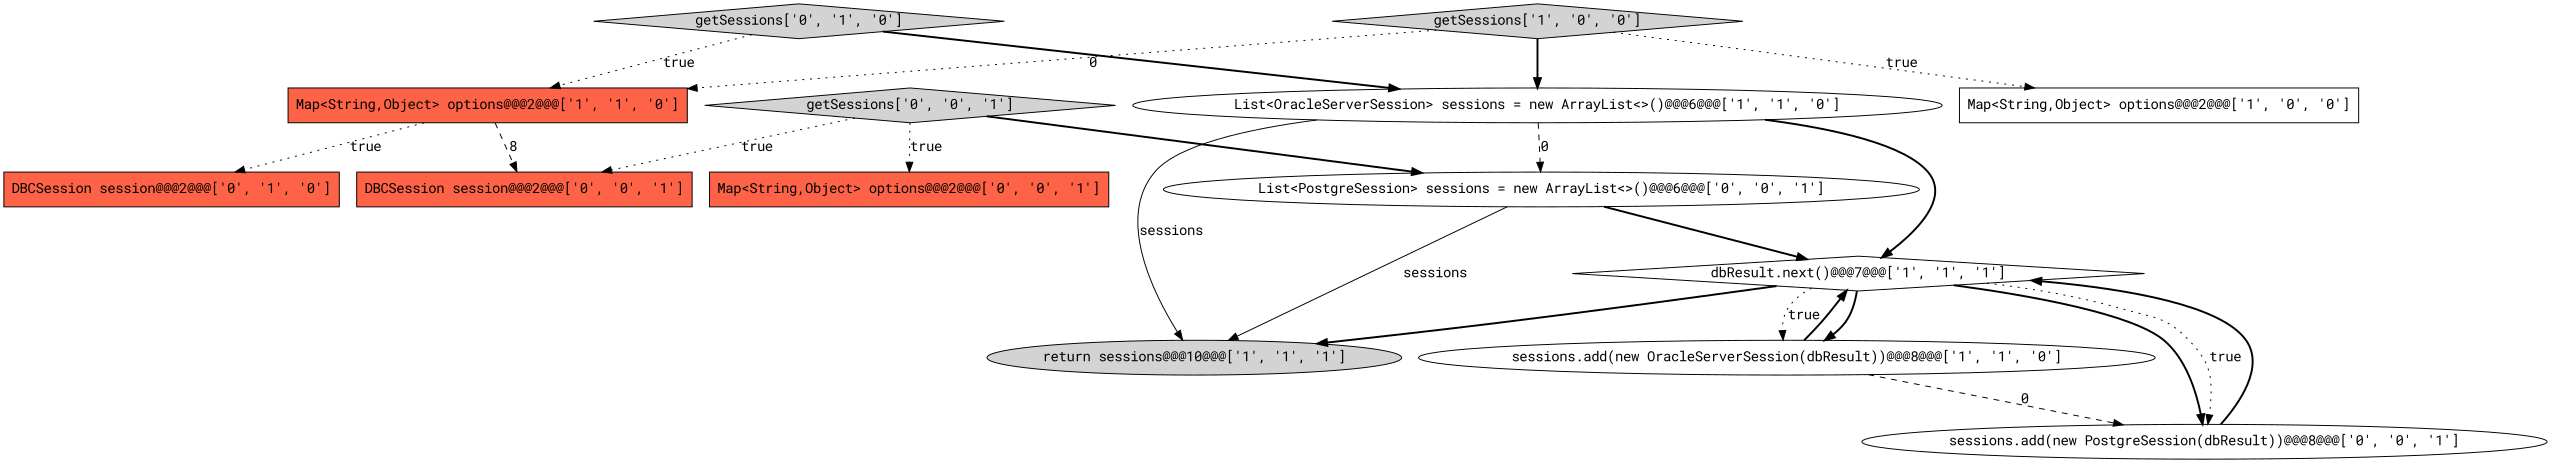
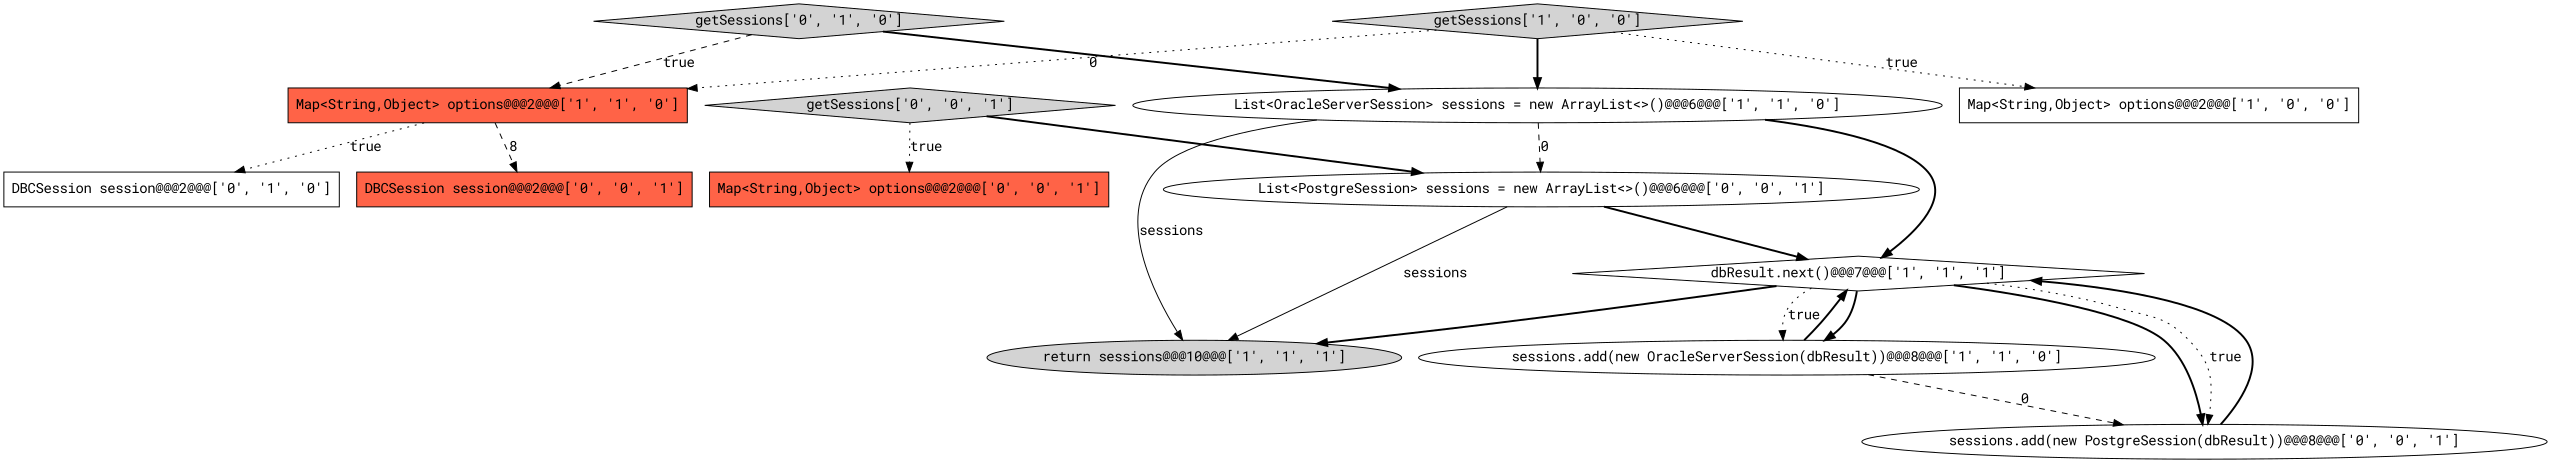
edge "getSessions['0', '1', '0']" -> "Map<String,Object> options@@@2@@@['1', '1', '0']": style dotted -> dashed
edge "getSessions['0', '0', '1']" -> "DBCSession session@@@2@@@['0', '0', '1']": removed, label "true"
node "DBCSession session@@@2@@@['0', '1', '0']": fillcolor tomato -> white
